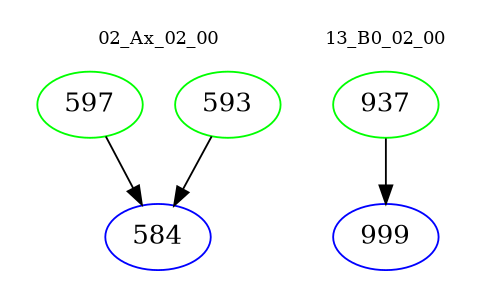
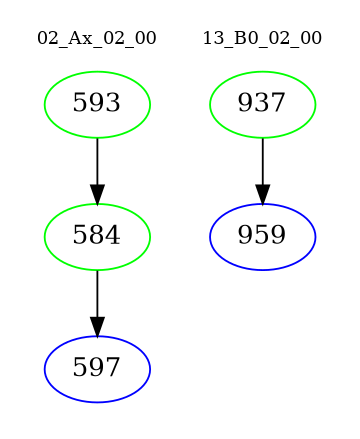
node "597": color green -> blue
edge "597" -> "584": reversed
node "584": color blue -> green
node "999": label "999" -> "959"
